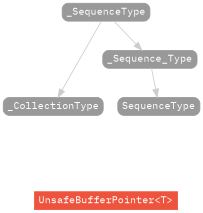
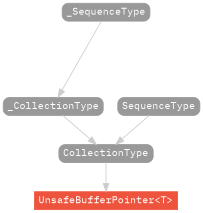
node "_Sequence_Type": removed
node "CollectionType": added
